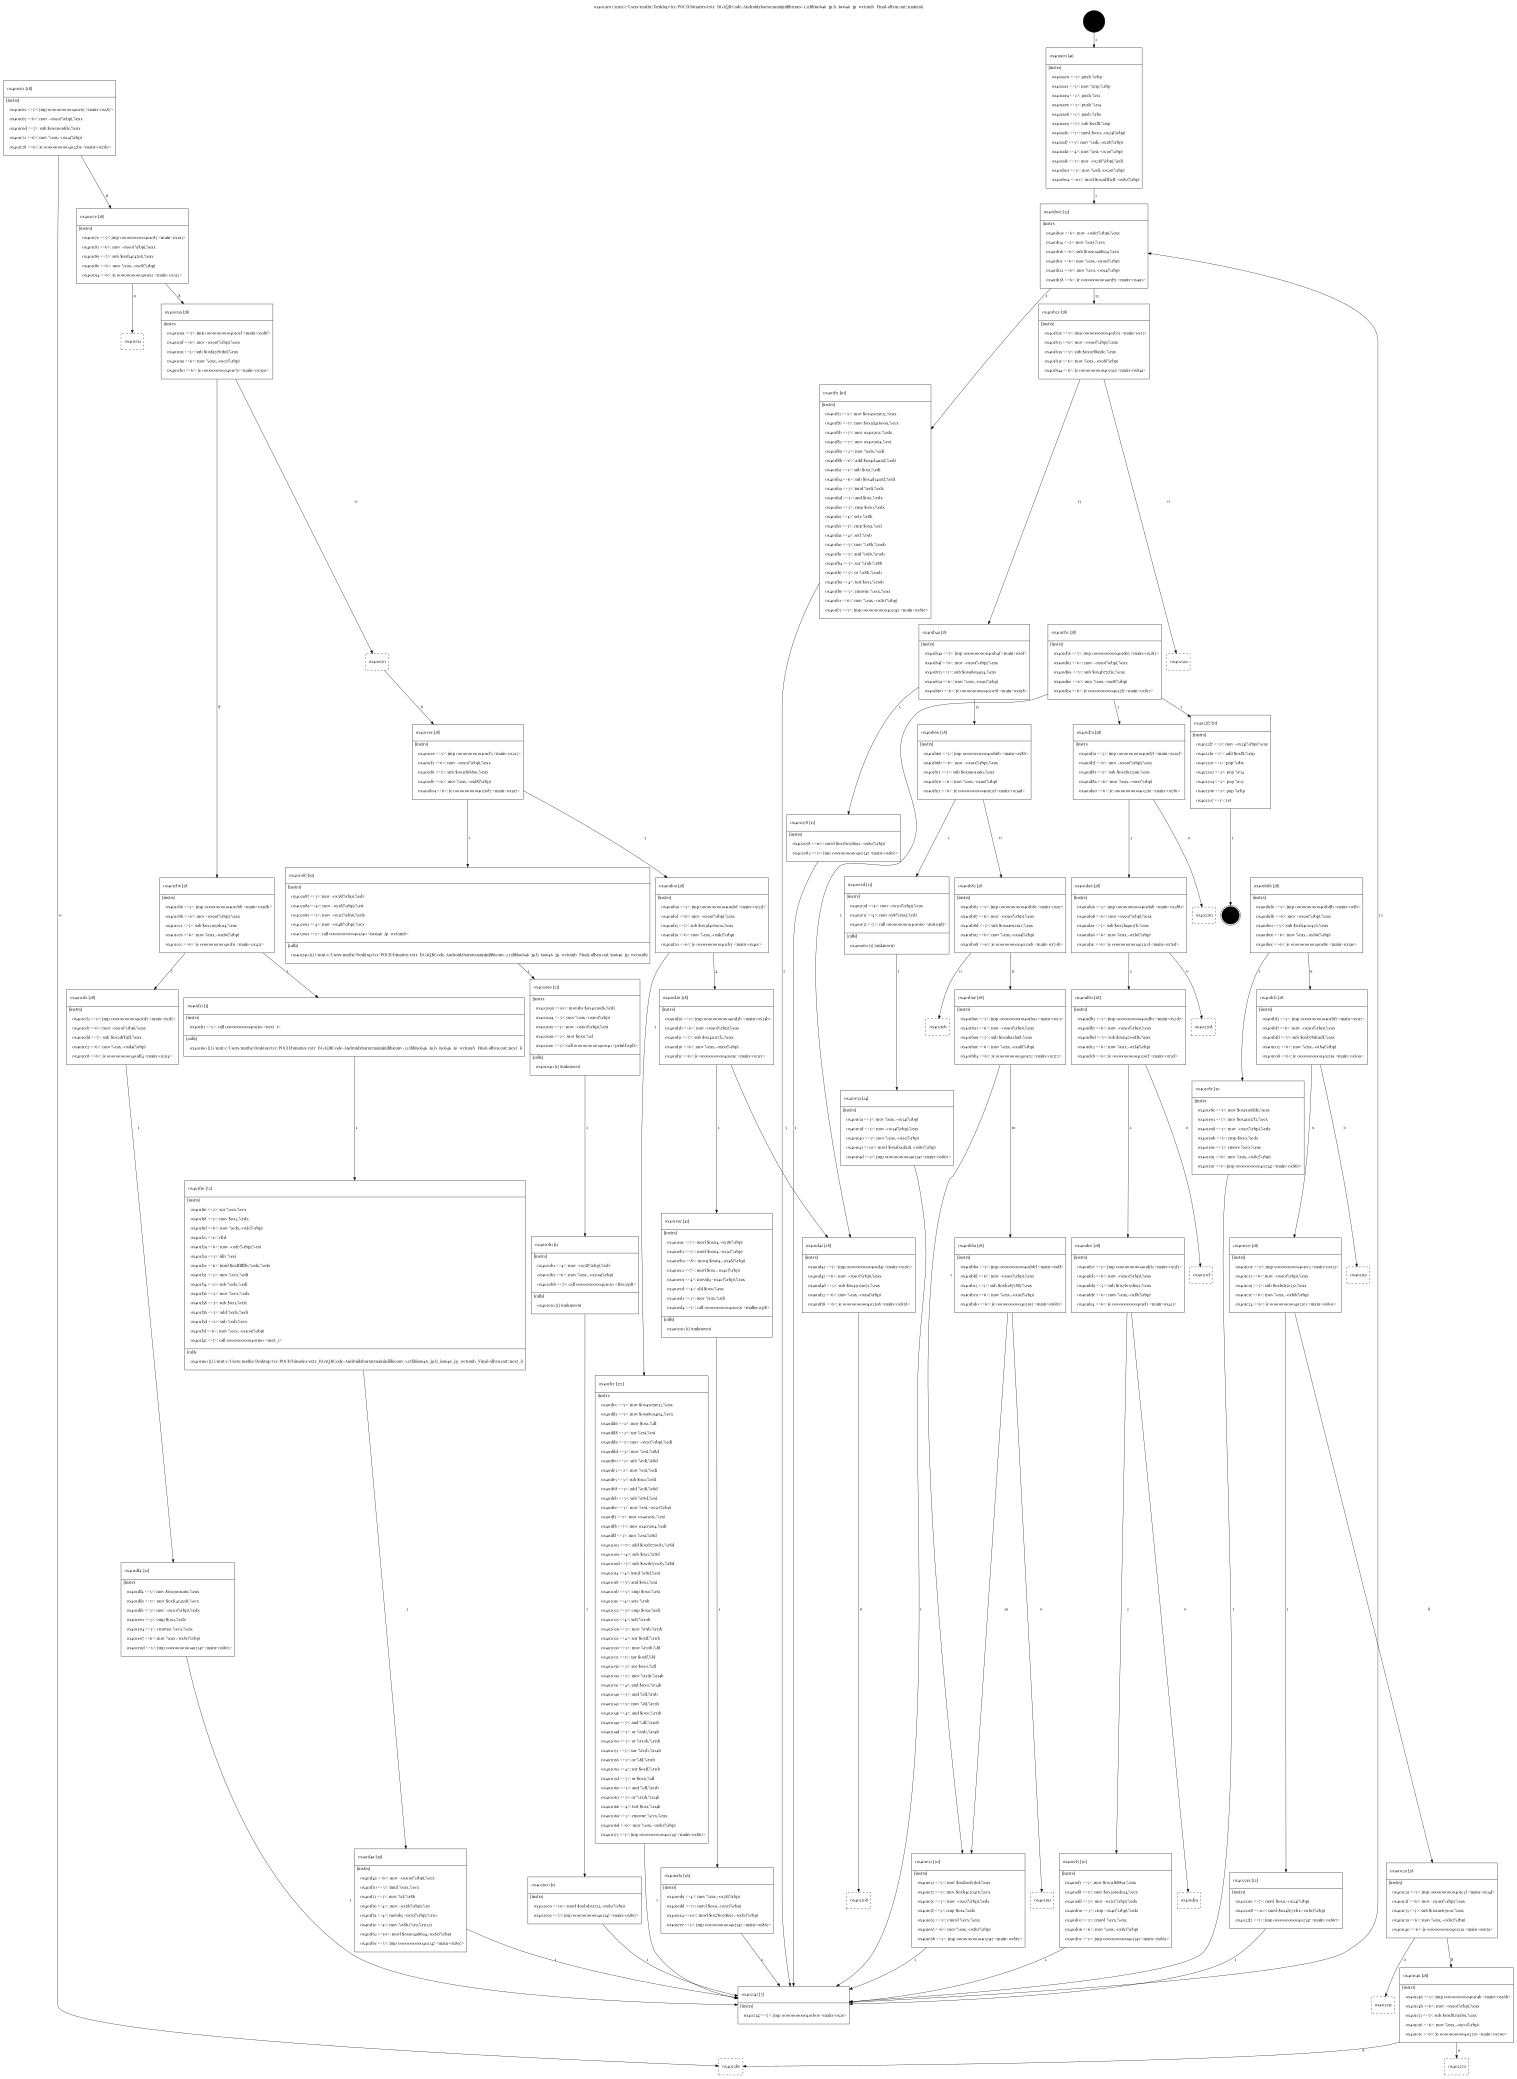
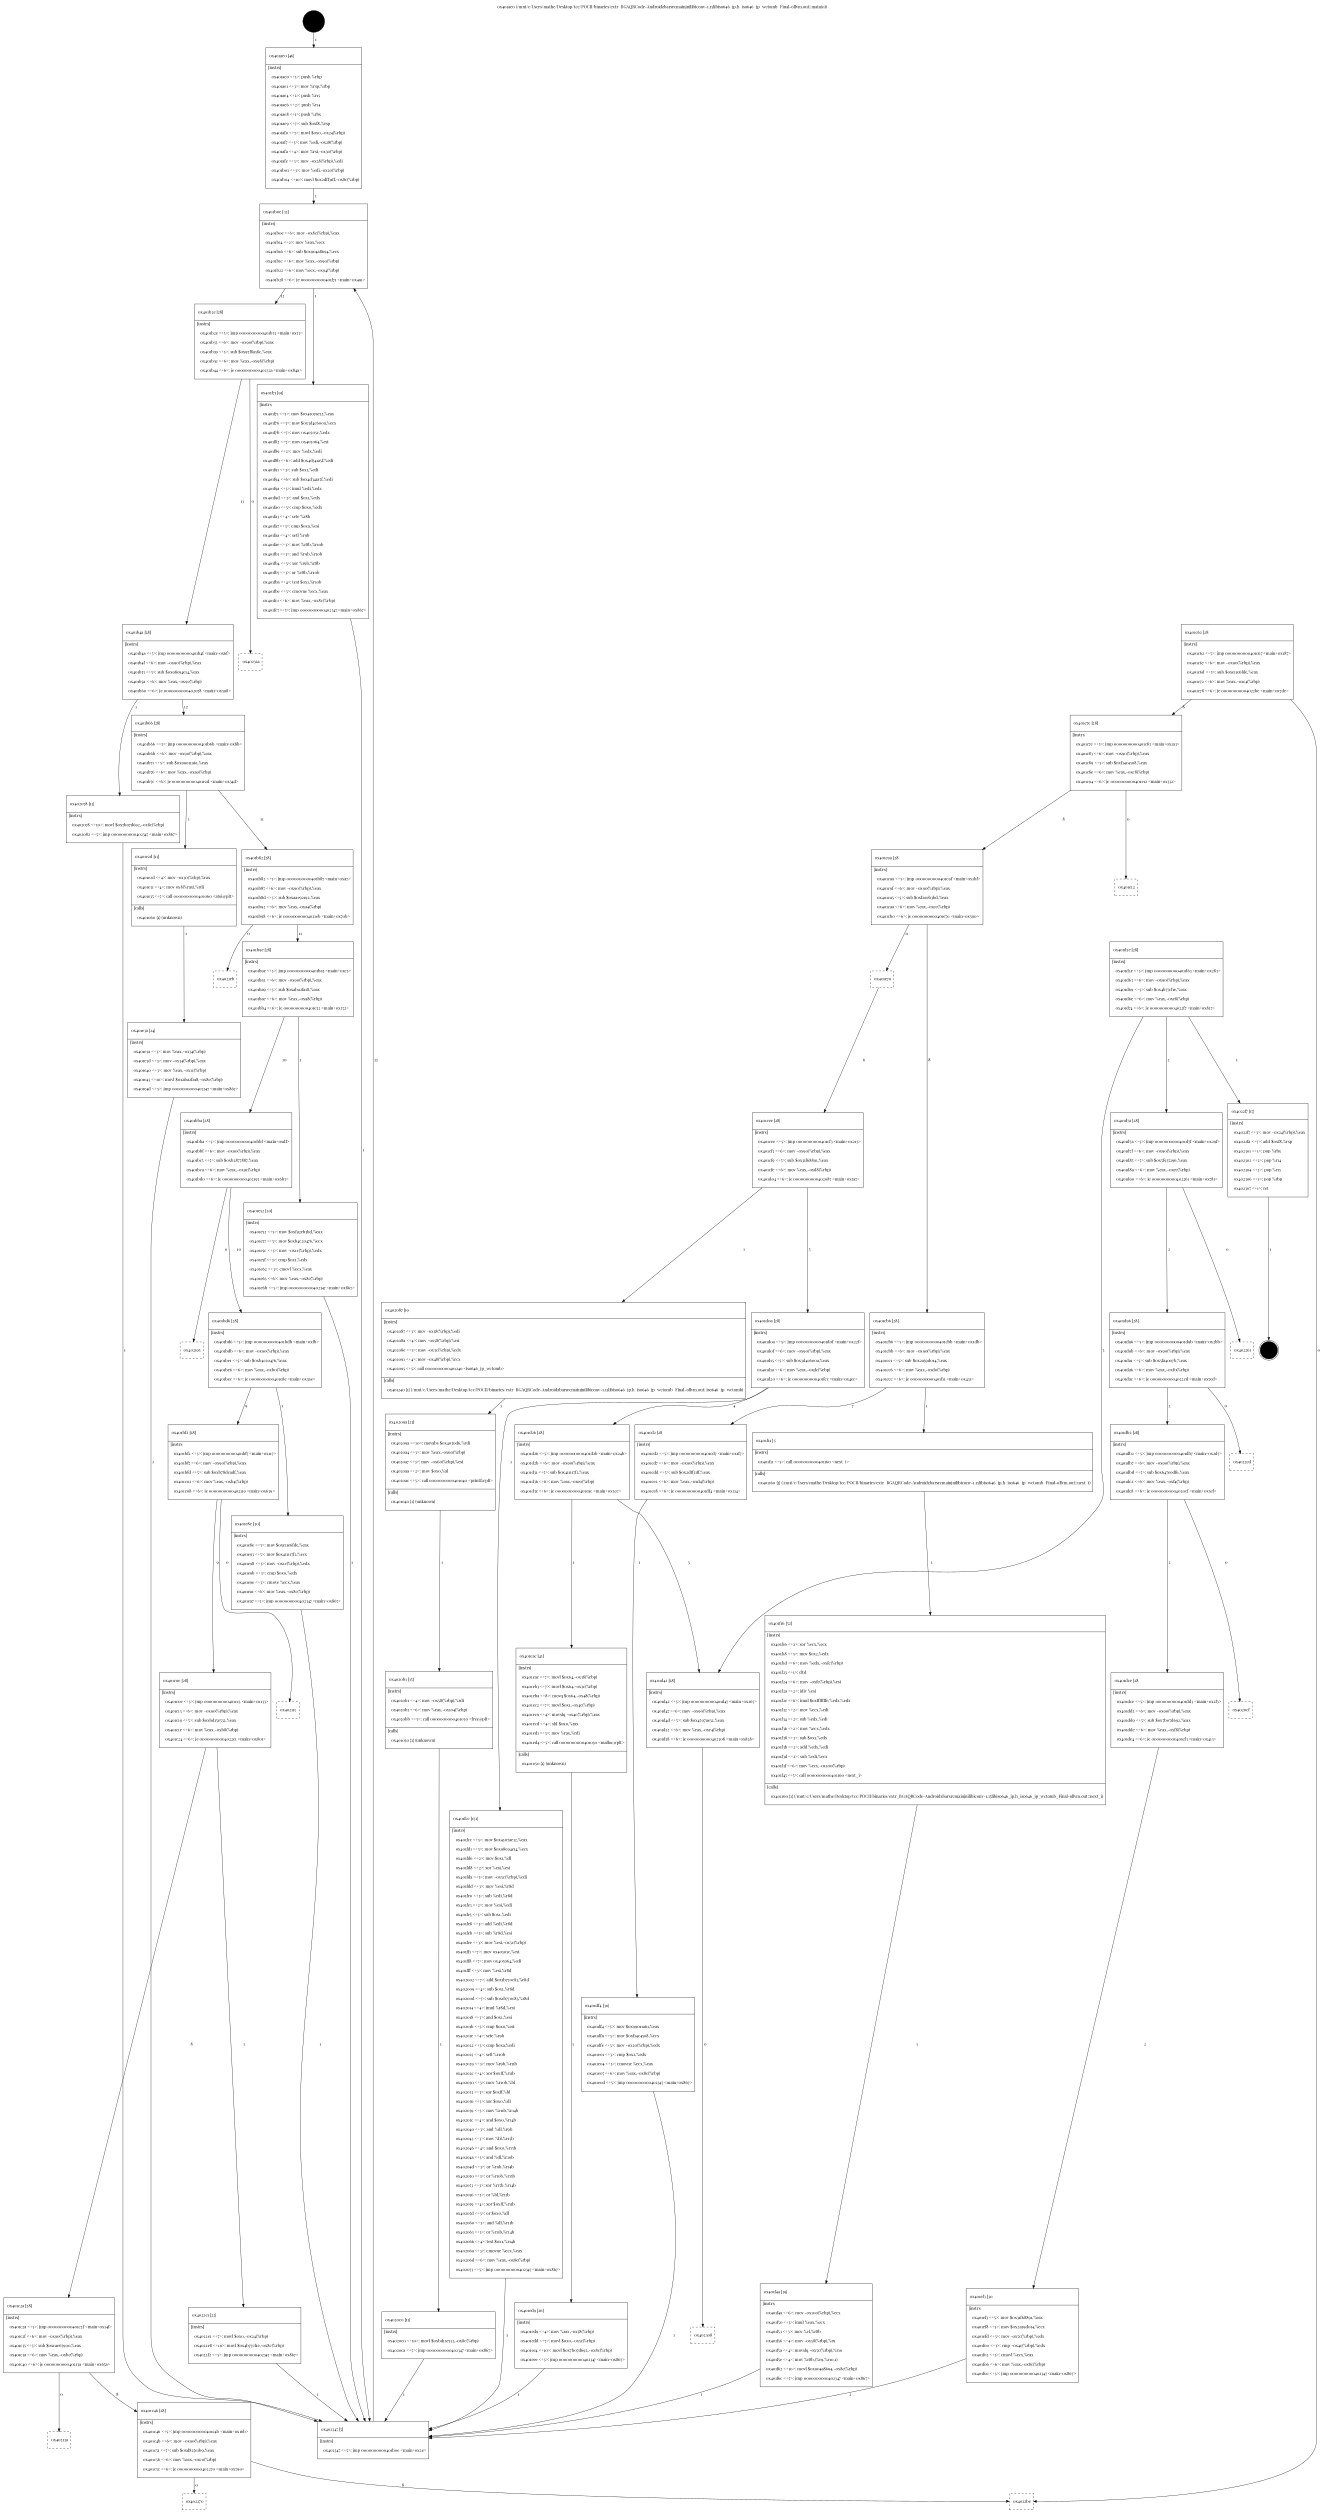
edge "0x401bba [28]" -> "0x401e52 [30]": now "0x401bba [28]" -> "0x401bd6 [28]"
node "0x401dea": removed
